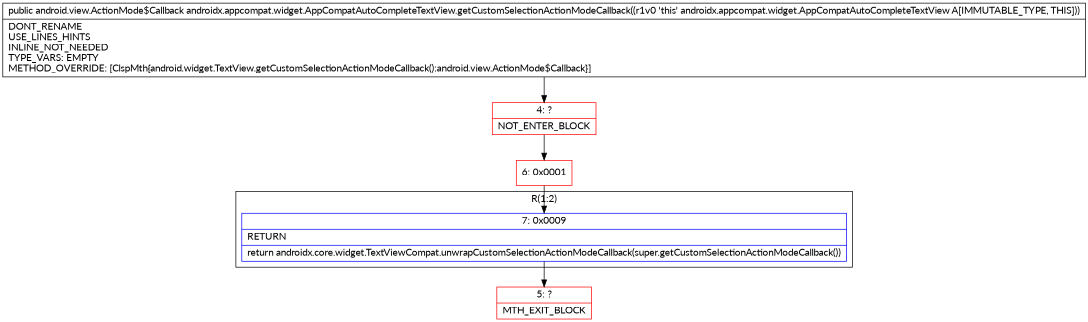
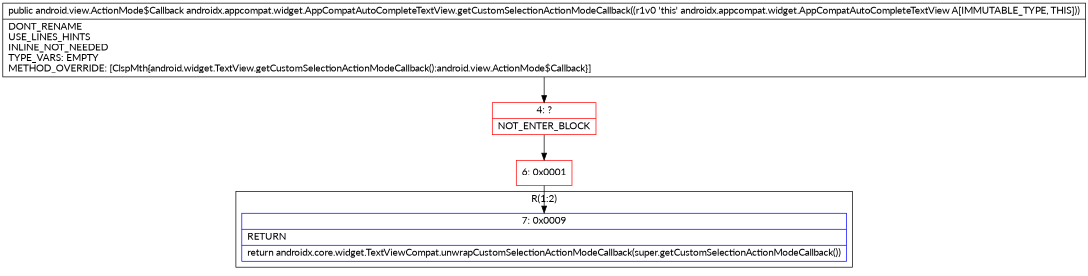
node "5: ?": removed
